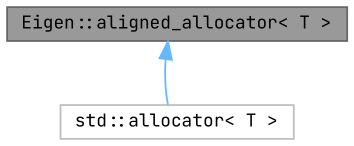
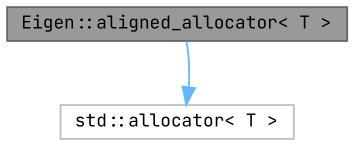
edge "std::allocator< T >" -> "Eigen::aligned_allocator< T >": reversed
